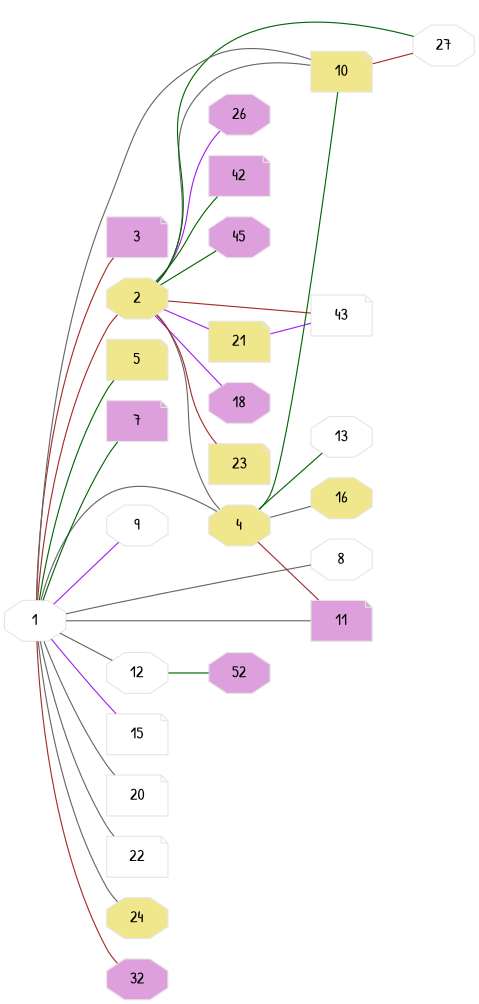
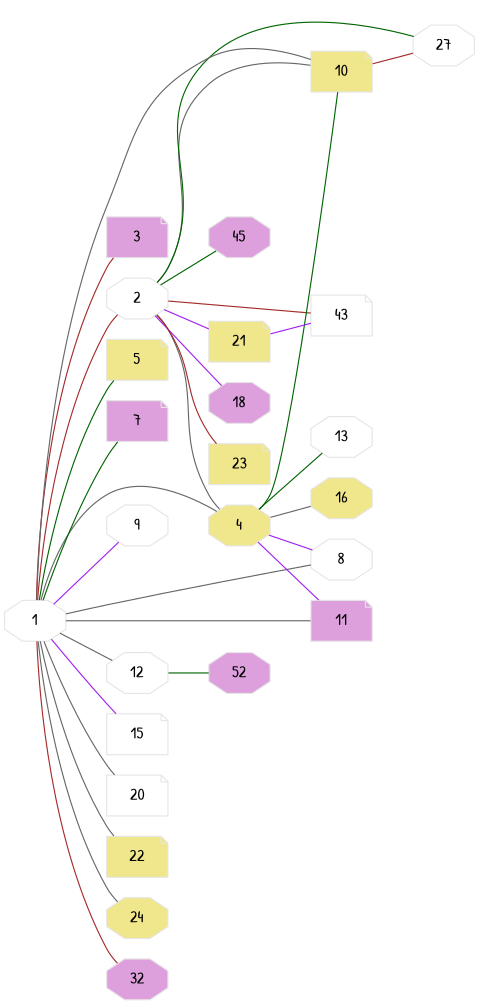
node "26": removed
node "42": removed
node "2": fillcolor khaki -> white
edge "4" -- "8": added
edge "4" -- "11": color brown -> purple
node "22": fillcolor white -> khaki
